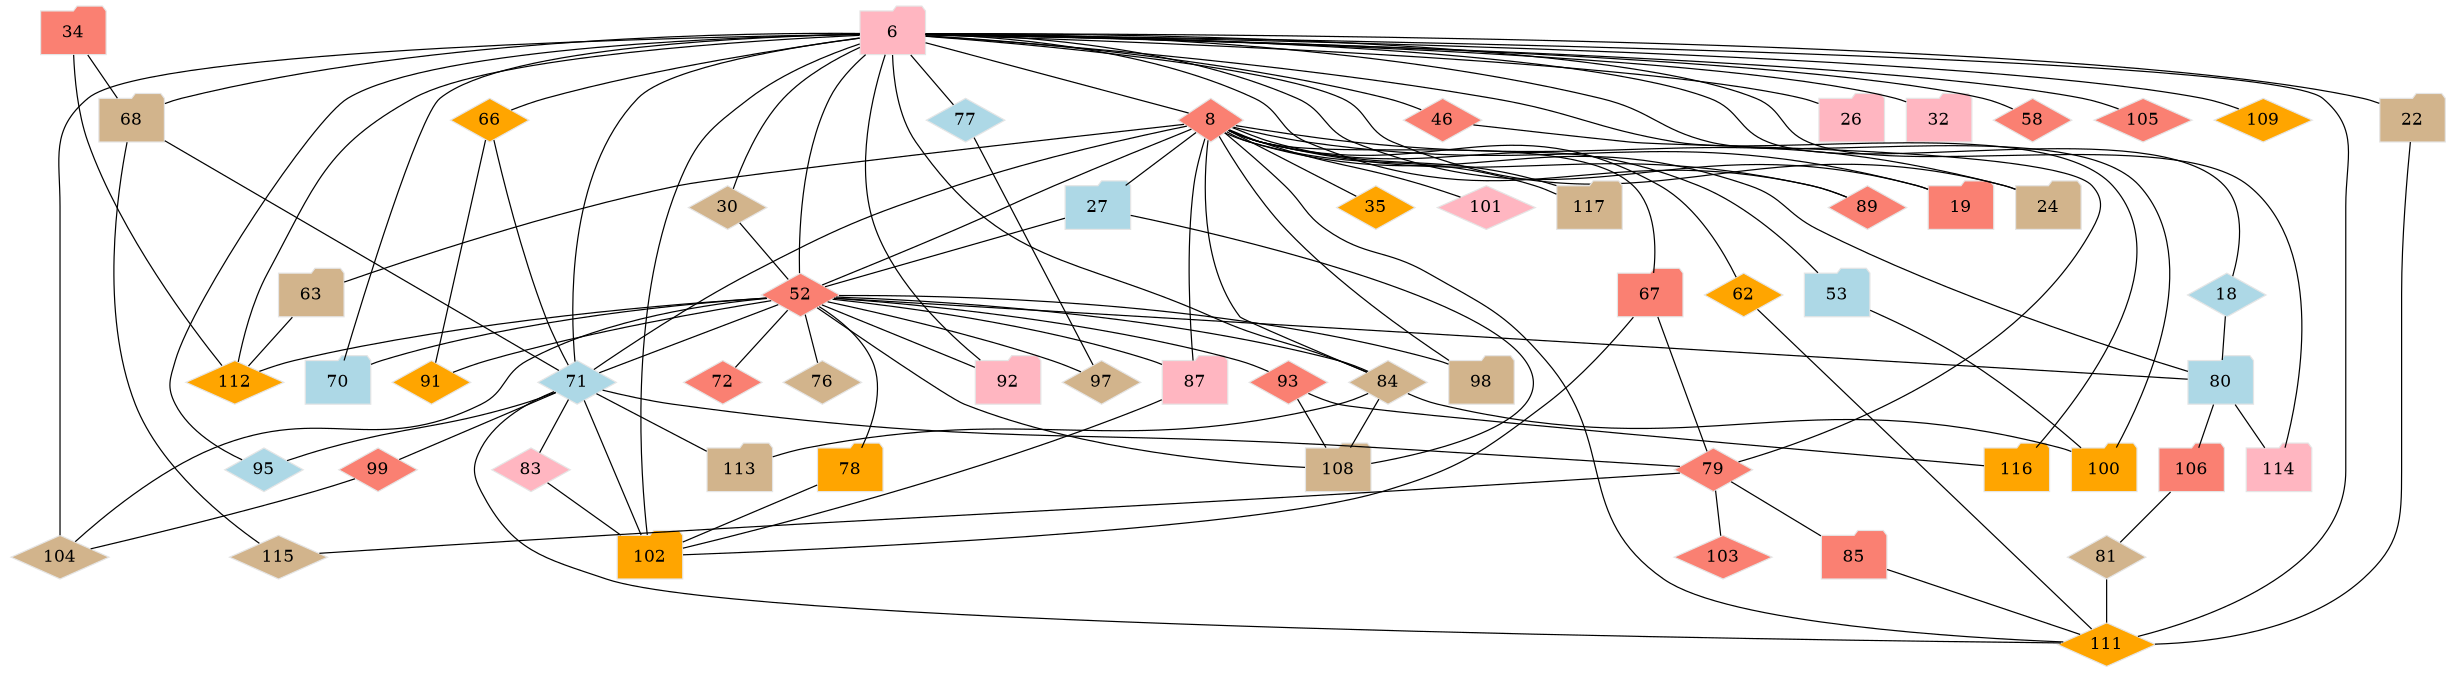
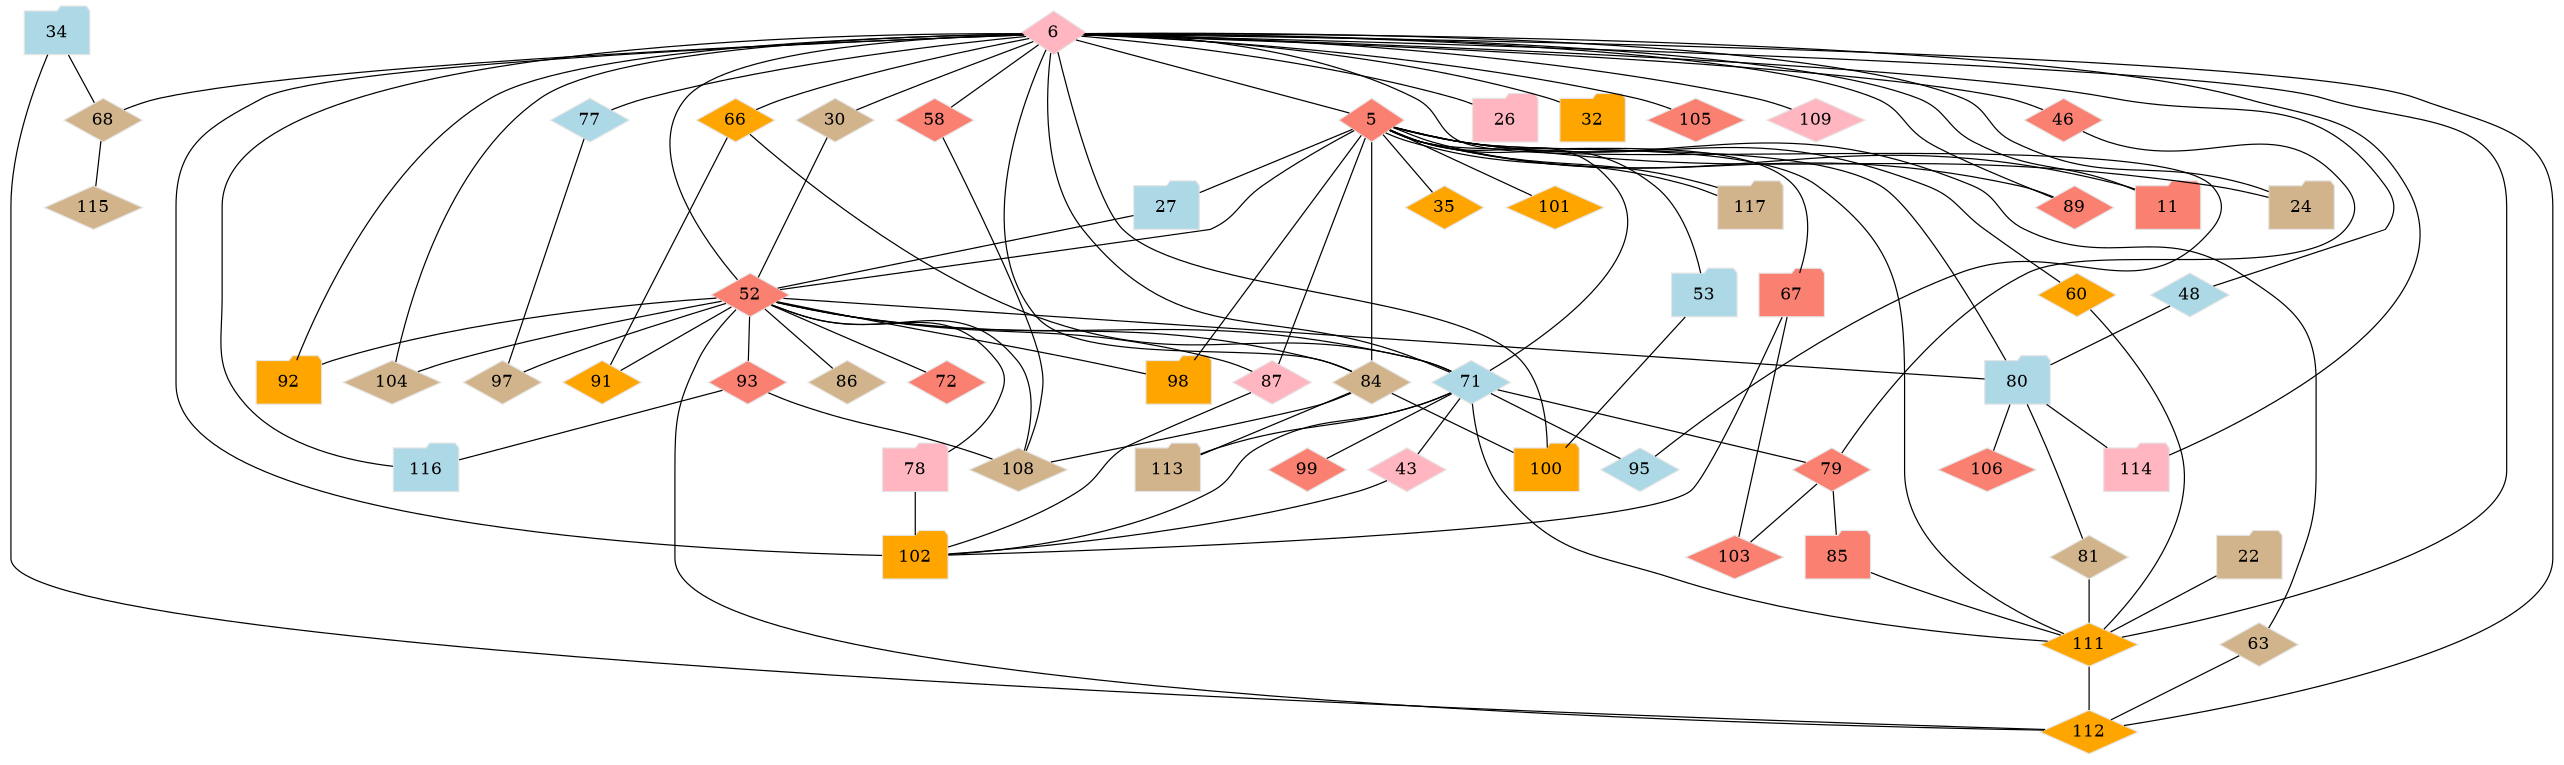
node "34": fillcolor salmon -> lightblue
node "6": shape folder -> diamond
edge "6" -- "22": removed
node "68": shape folder -> diamond
node "8": label "8" -> "5"
node "32": fillcolor lightpink -> orange
node "109": fillcolor orange -> lightpink
node "101": fillcolor lightpink -> orange
node "19": label "19" -> "11"
edge "68" -- "71": removed
node "63": shape folder -> diamond
node "62": label "62" -> "60"
node "18": label "18" -> "48"
edge "27" -- "108": now "58" -- "108"
node "70": removed
node "76": label "76" -> "86"
node "92": fillcolor lightpink -> orange
node "87": shape folder -> diamond
node "98": fillcolor tan -> orange
edge "67" -- "79": now "67" -- "103"
node "83": label "83" -> "43"
node "78": fillcolor orange -> lightpink
node "108": shape folder -> diamond
node "116": fillcolor orange -> lightblue
node "106": shape folder -> diamond
edge "99" -- "104": removed
edge "79" -- "115": removed
edge "106" -- "81": now "80" -- "81"
edge "111" -- "112": added
